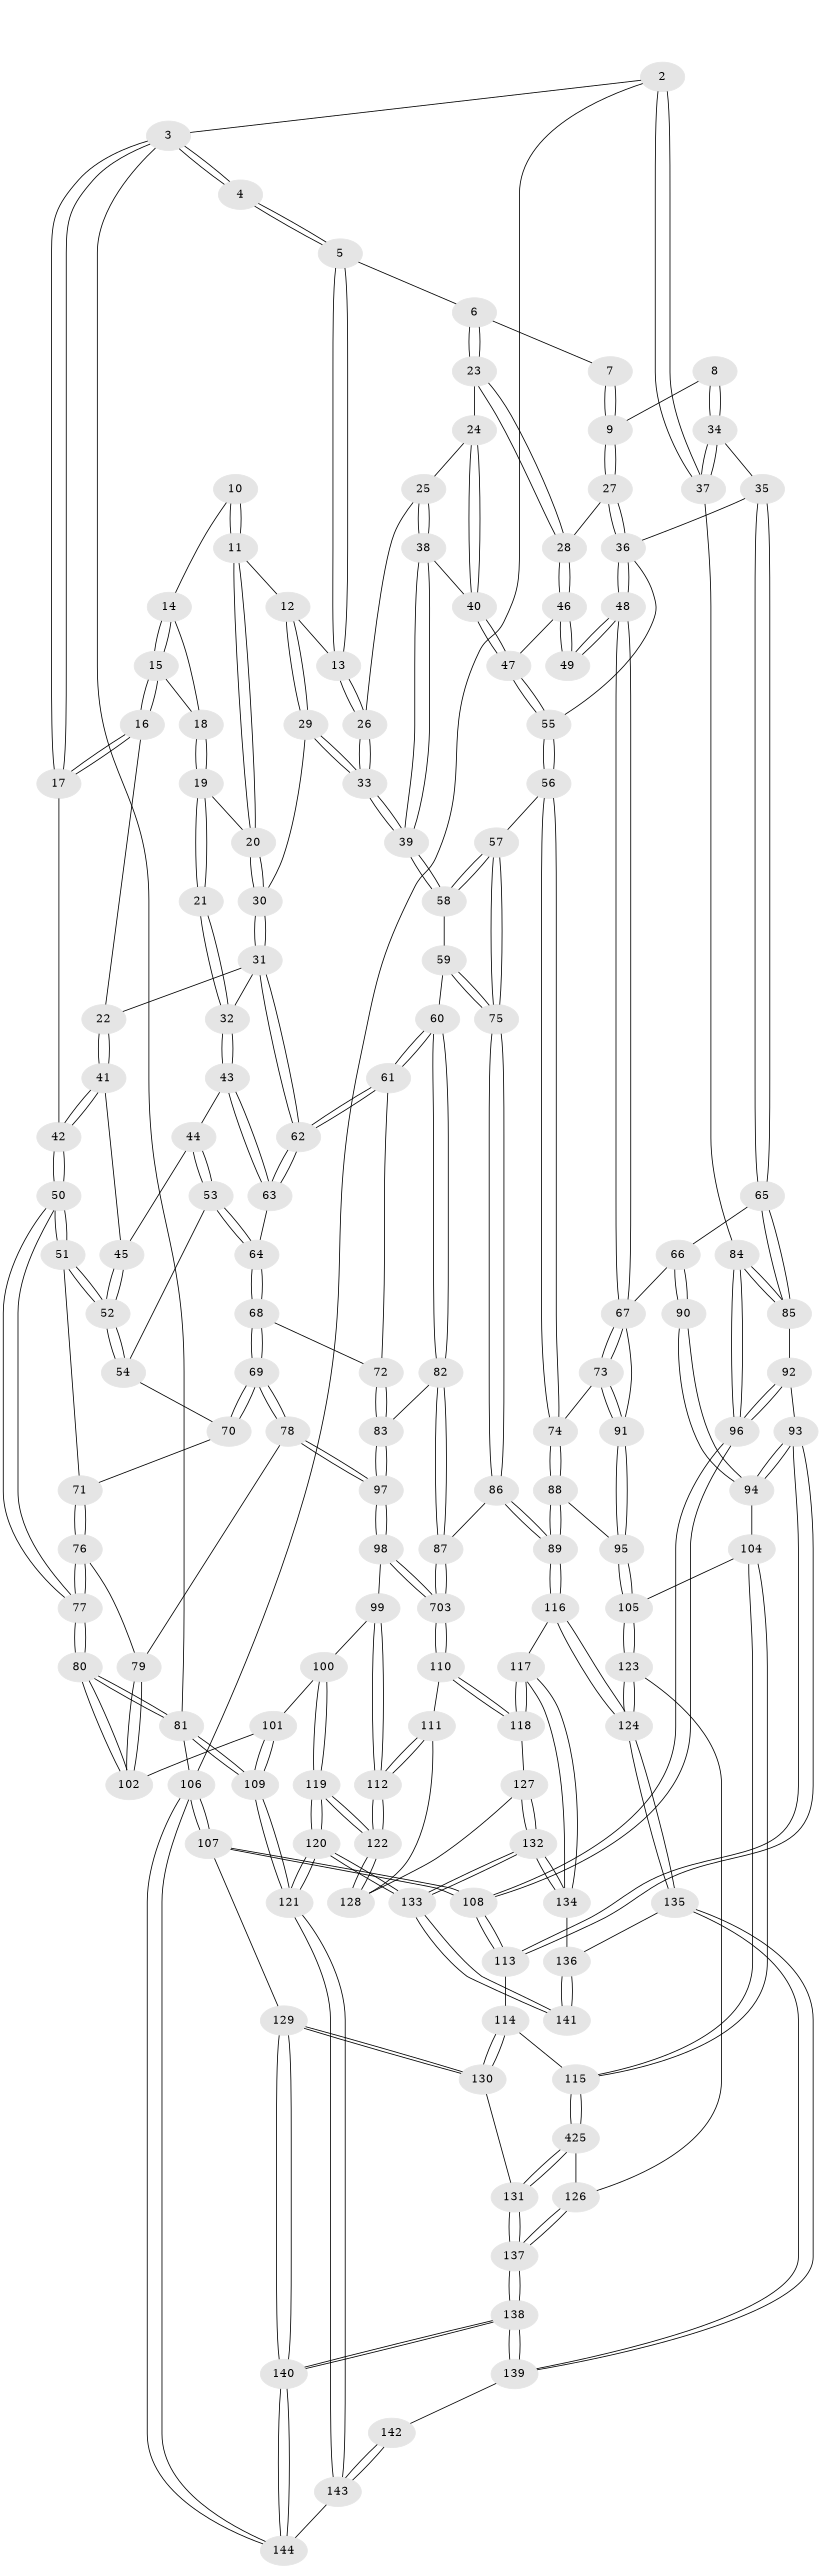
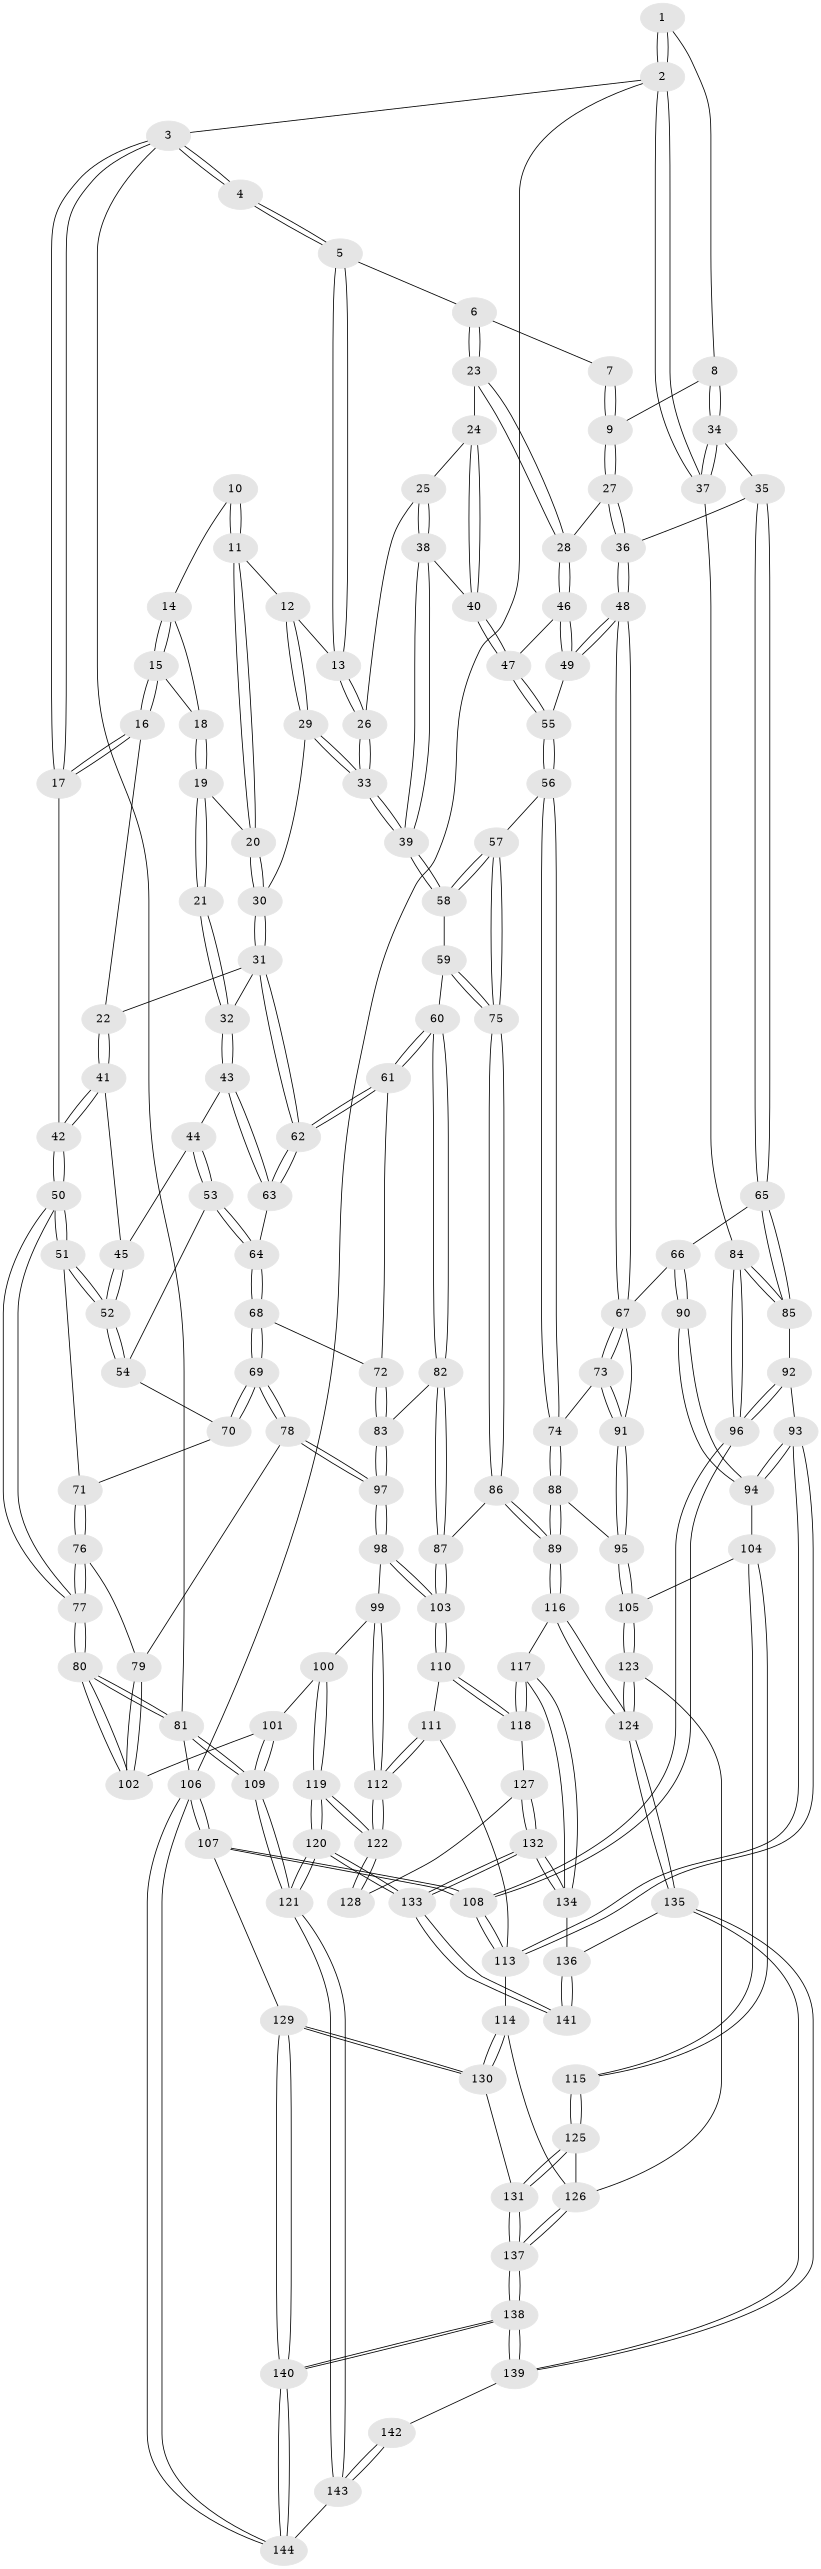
node "1": added
edge "36" -- "55": now "49" -- "55"
node "703": label "703" -> "103"
edge "111" -- "128": now "111" -- "113"
edge "114" -- "115": now "114" -- "126"
node "425": label "425" -> "125"
